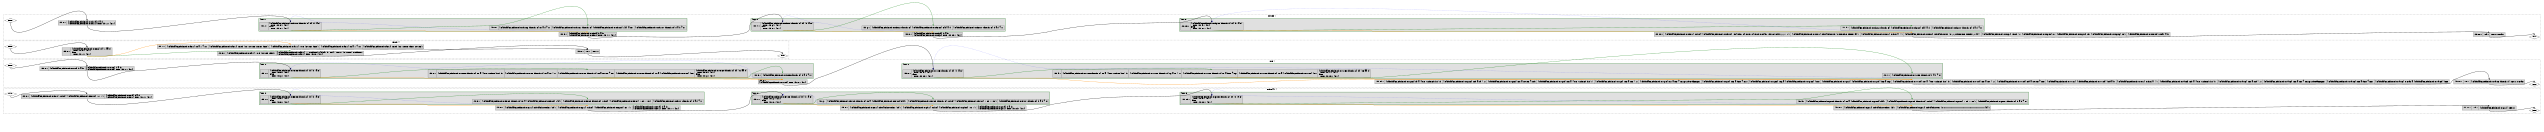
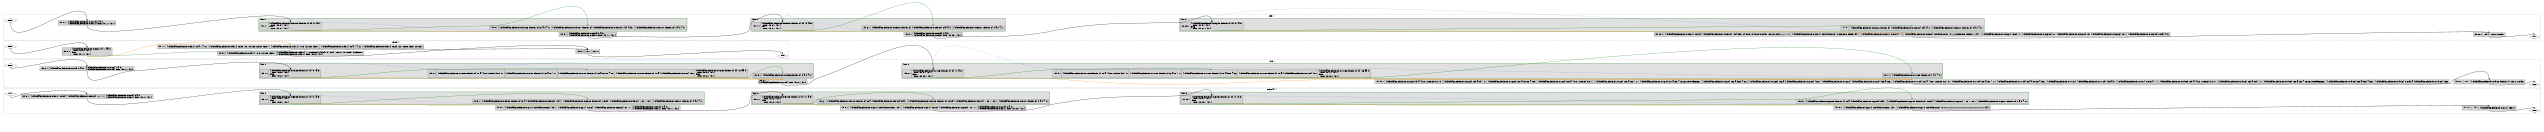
cluster "source ()": label "source ()" -> "main ()"
